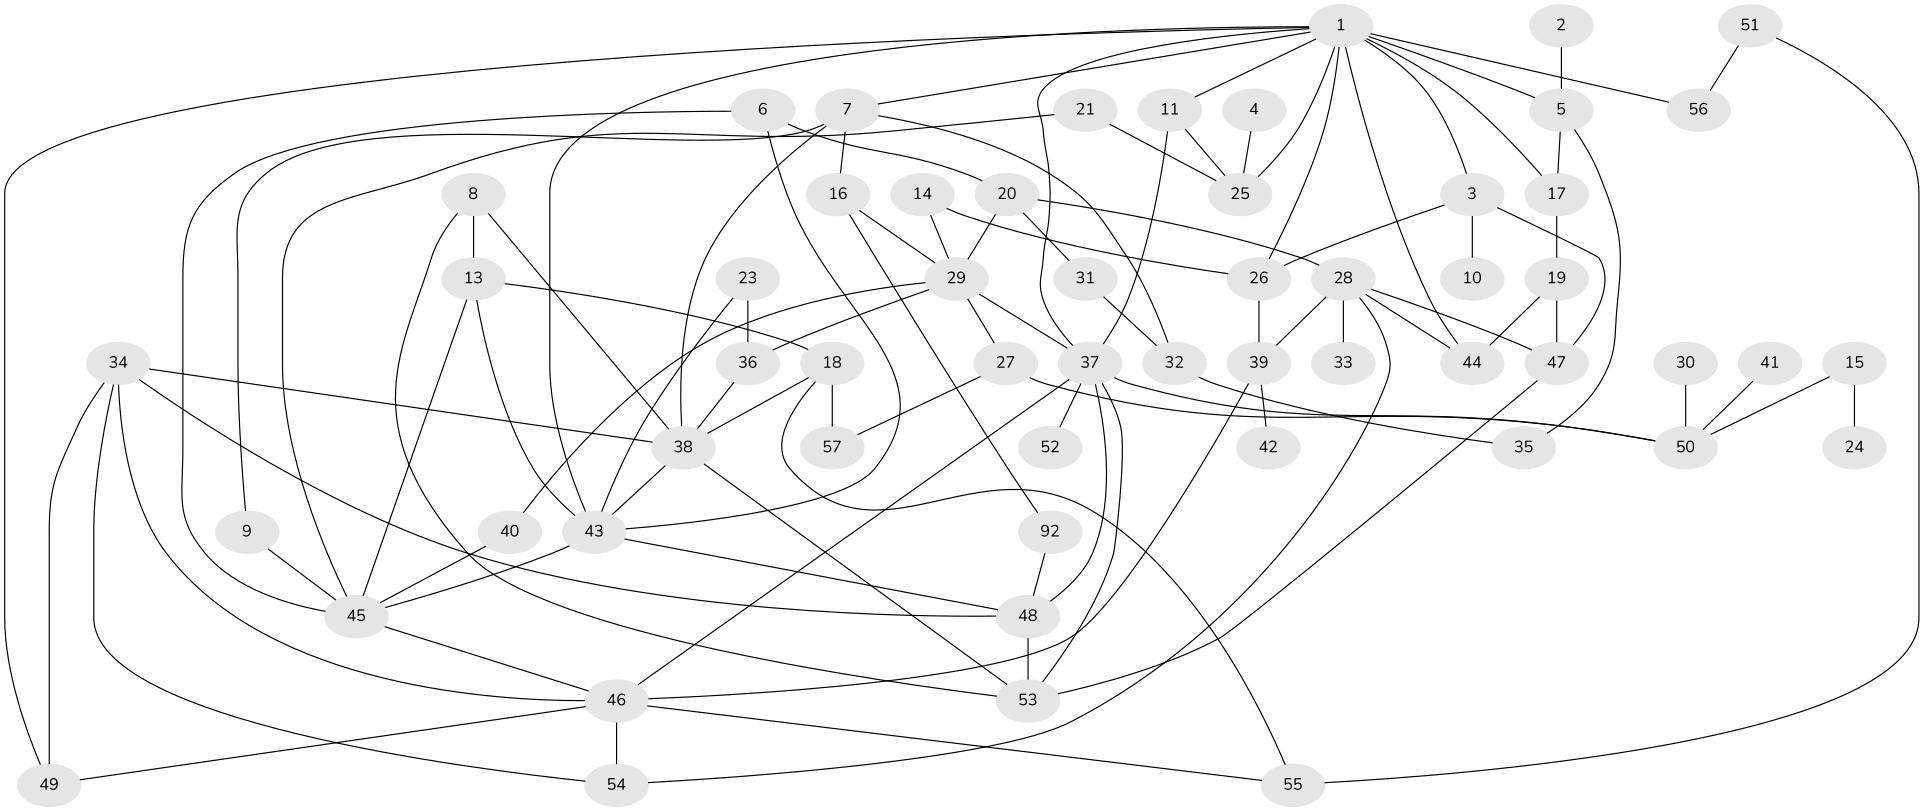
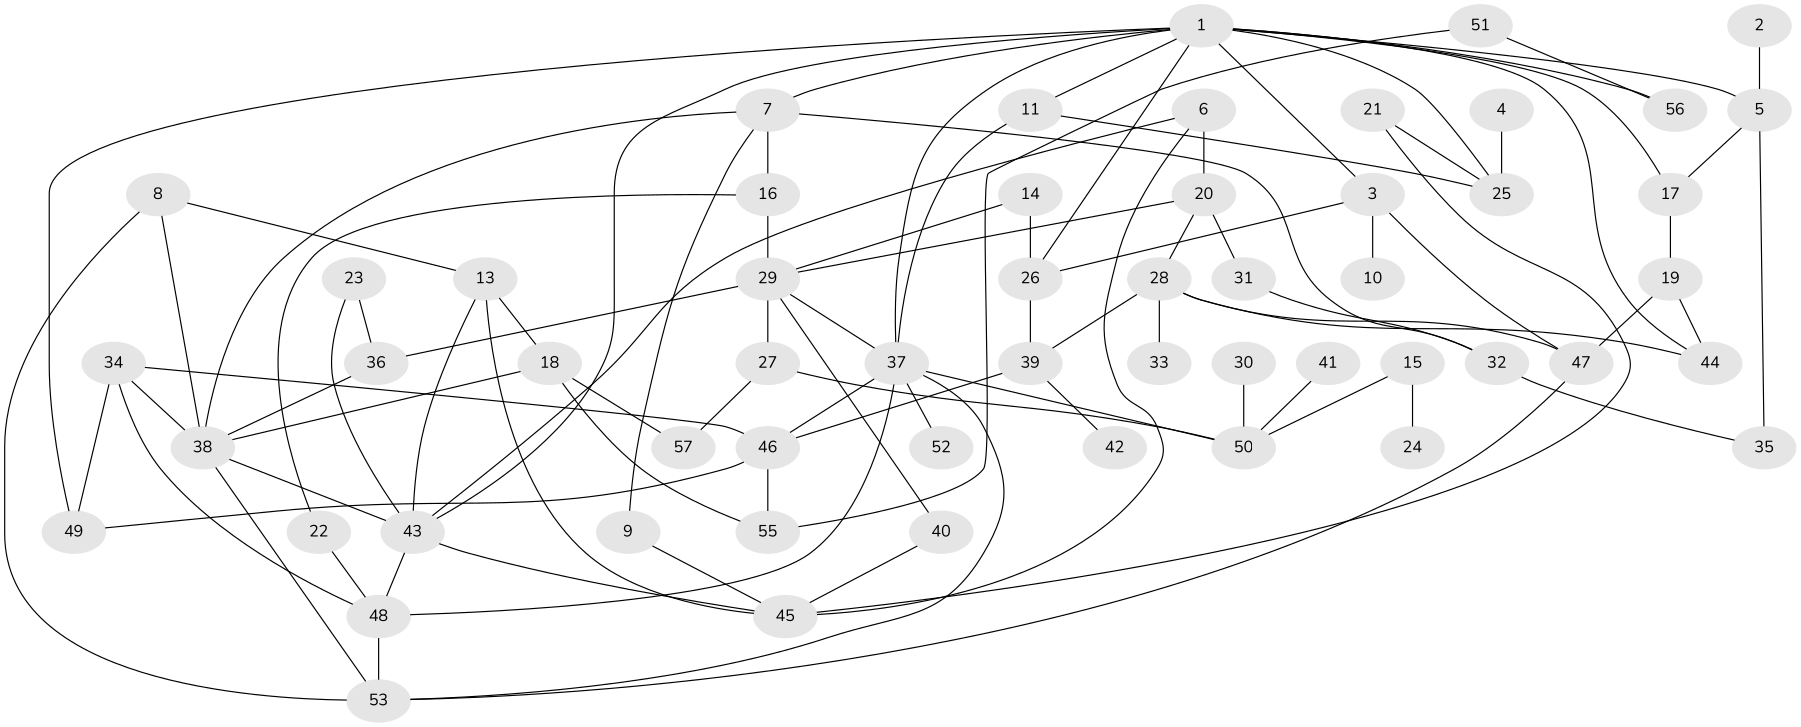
node "92": label "92" -> "22"
edge "45" -- "46": removed
node "54": removed
